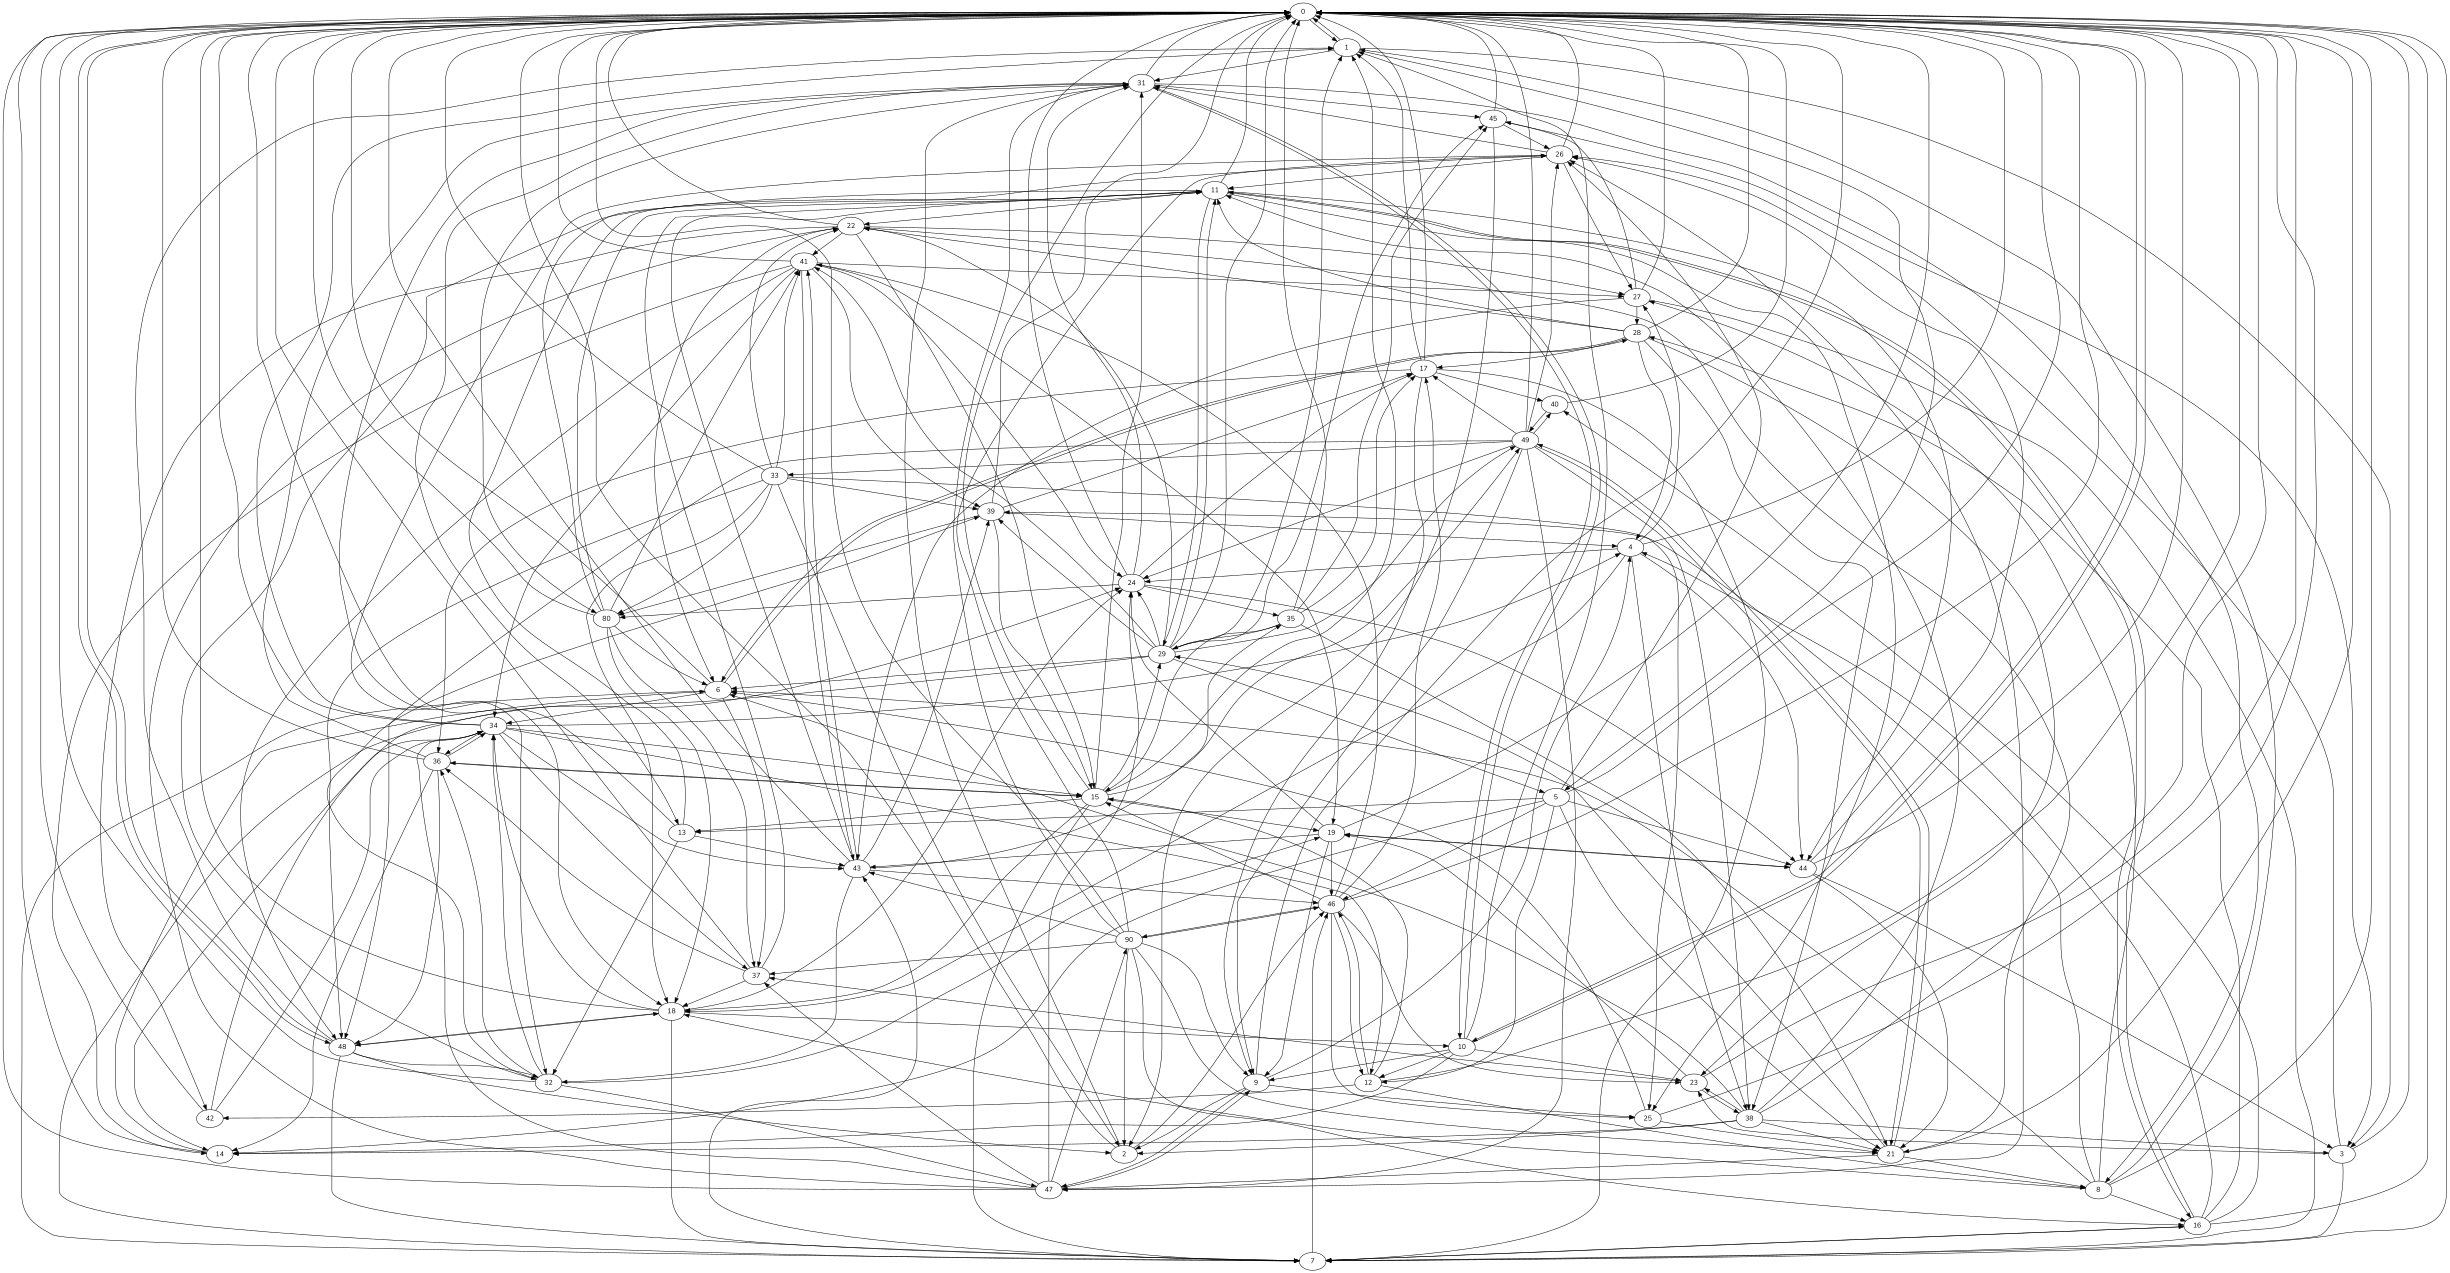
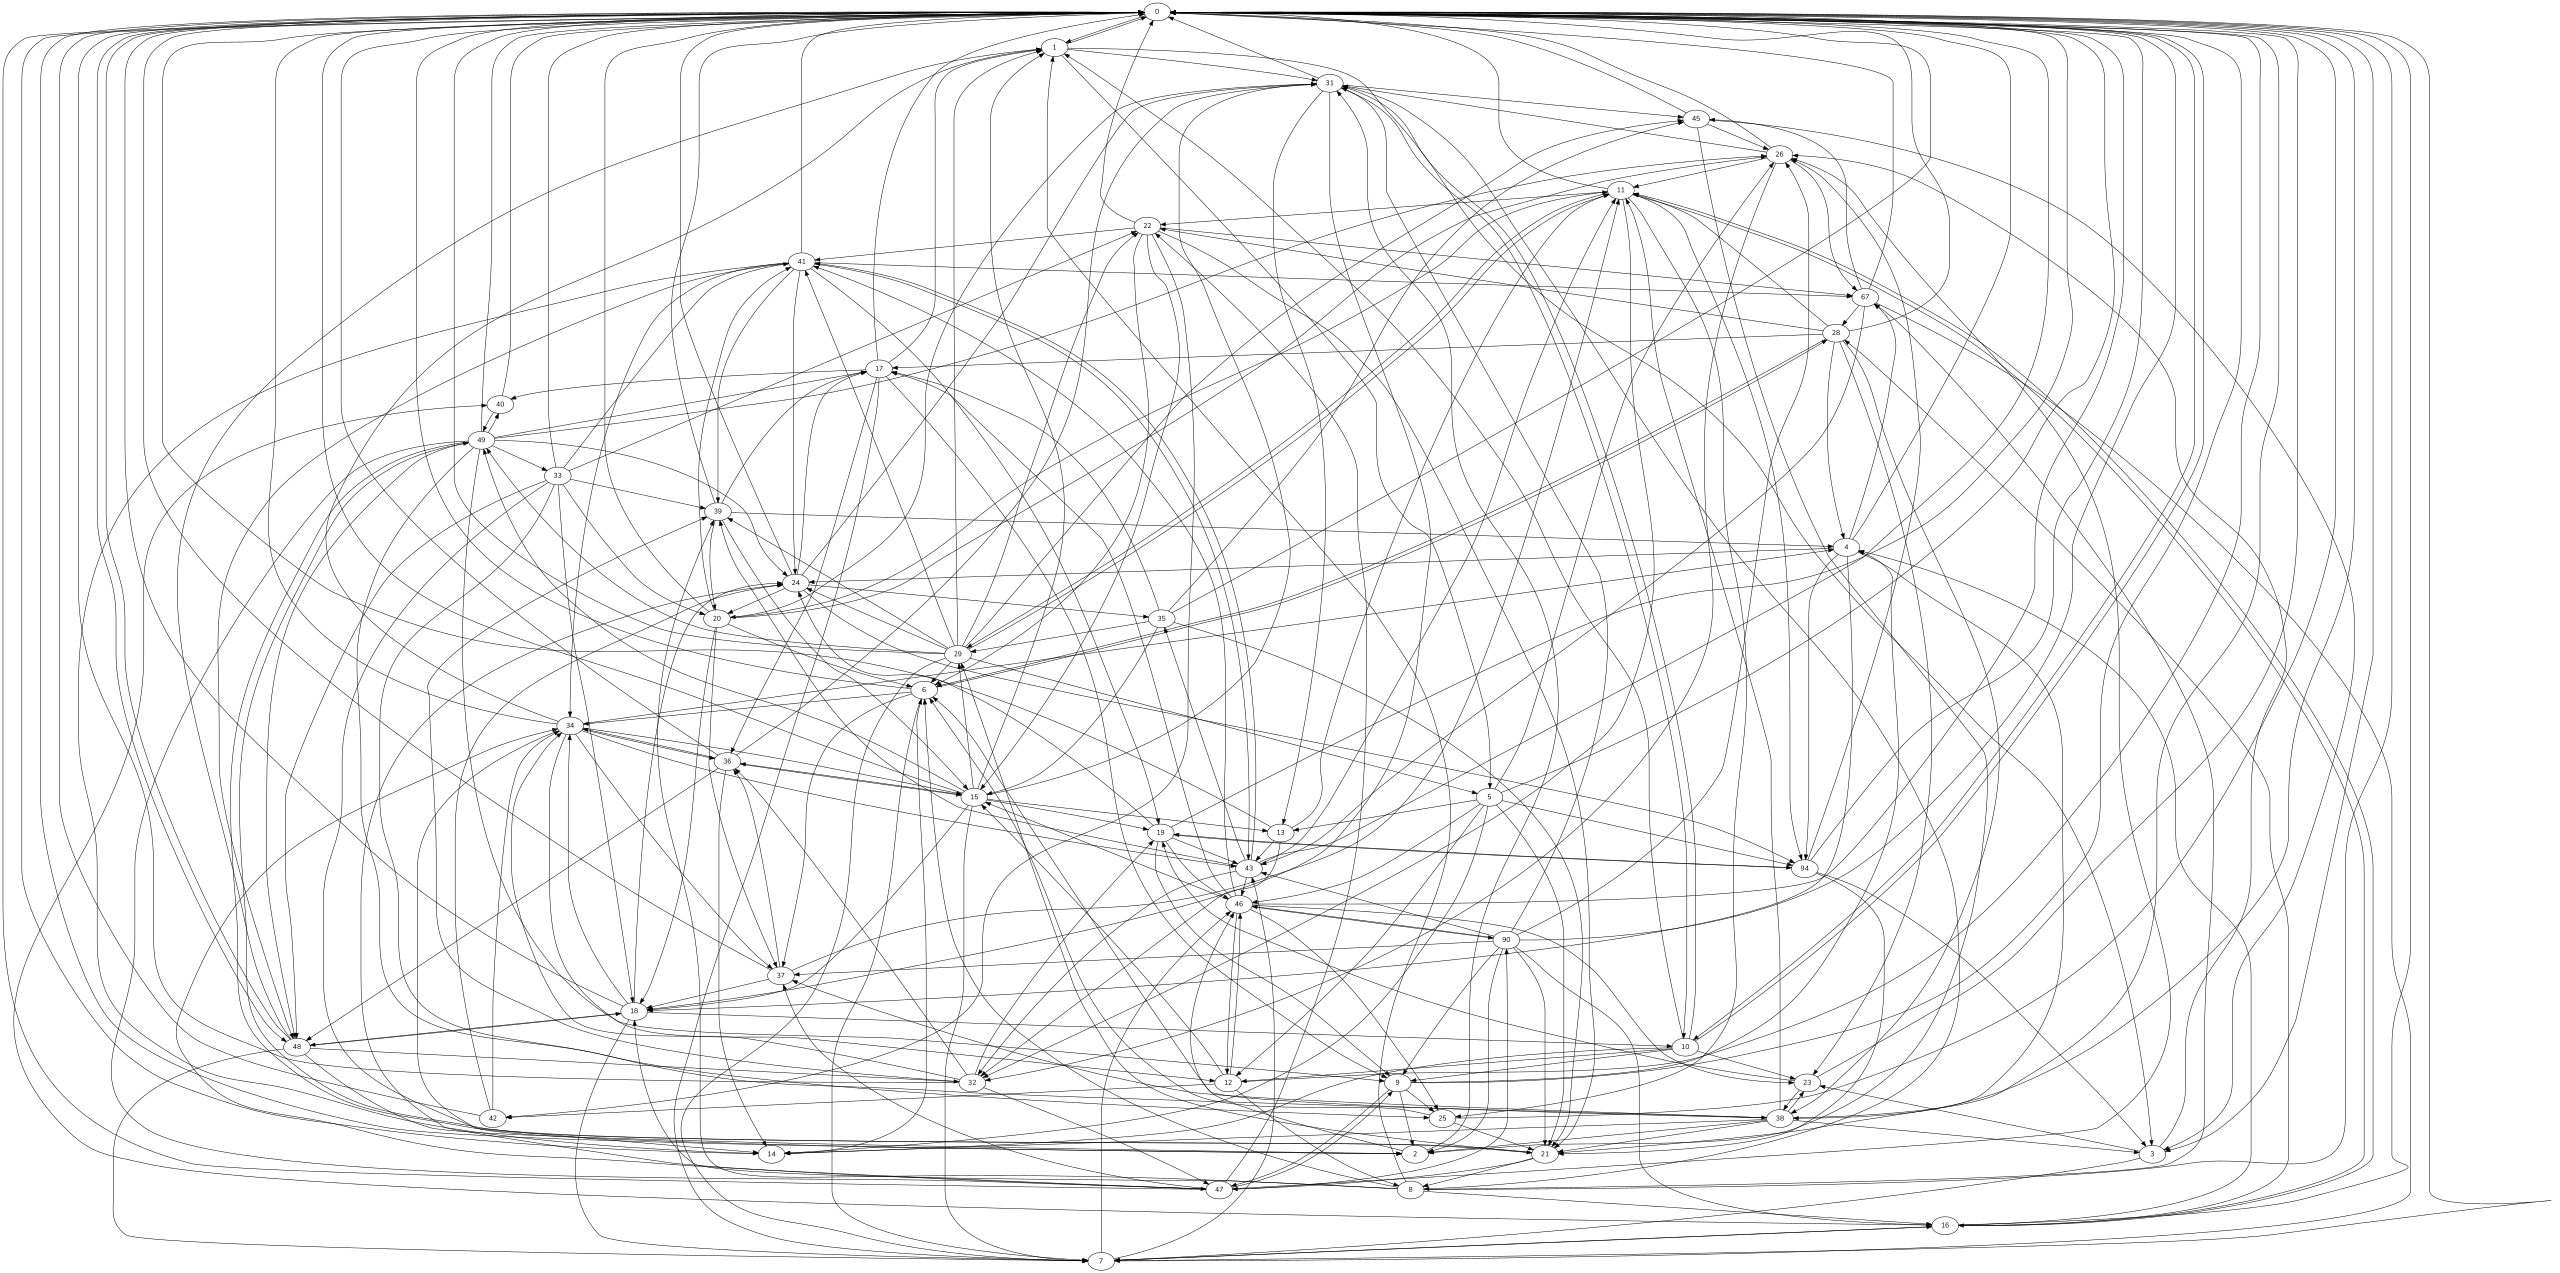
edge "3" -> "0": reversed
node "27": label "27" -> "67"
node "80": label "80" -> "20"
node "44": label "44" -> "94"
edge "23" -> "37": now "38" -> "37"
